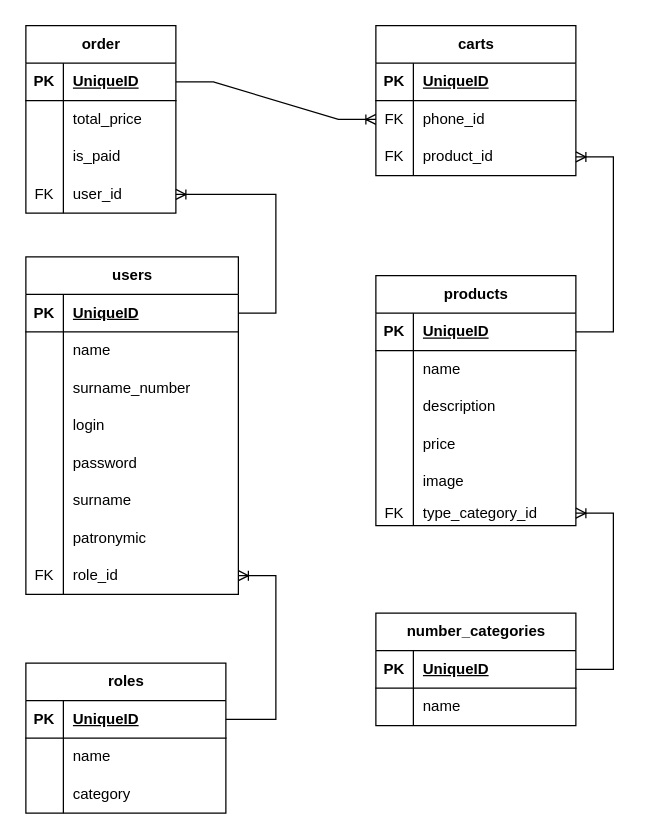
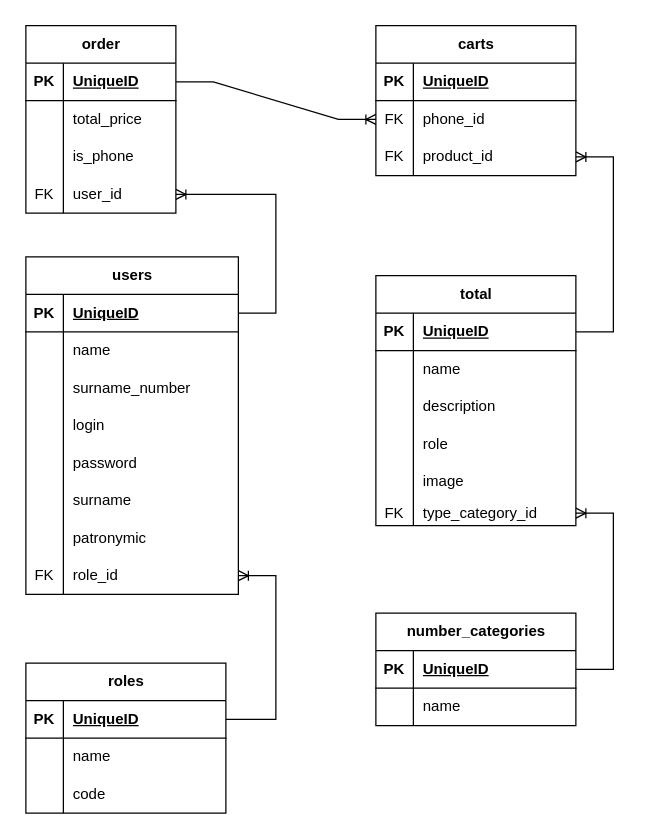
node "is_paid": label "is_paid" -> "is_phone"
node "products": label "products" -> "total"
node "price": label "price" -> "role"
node "category": label "category" -> "code"
